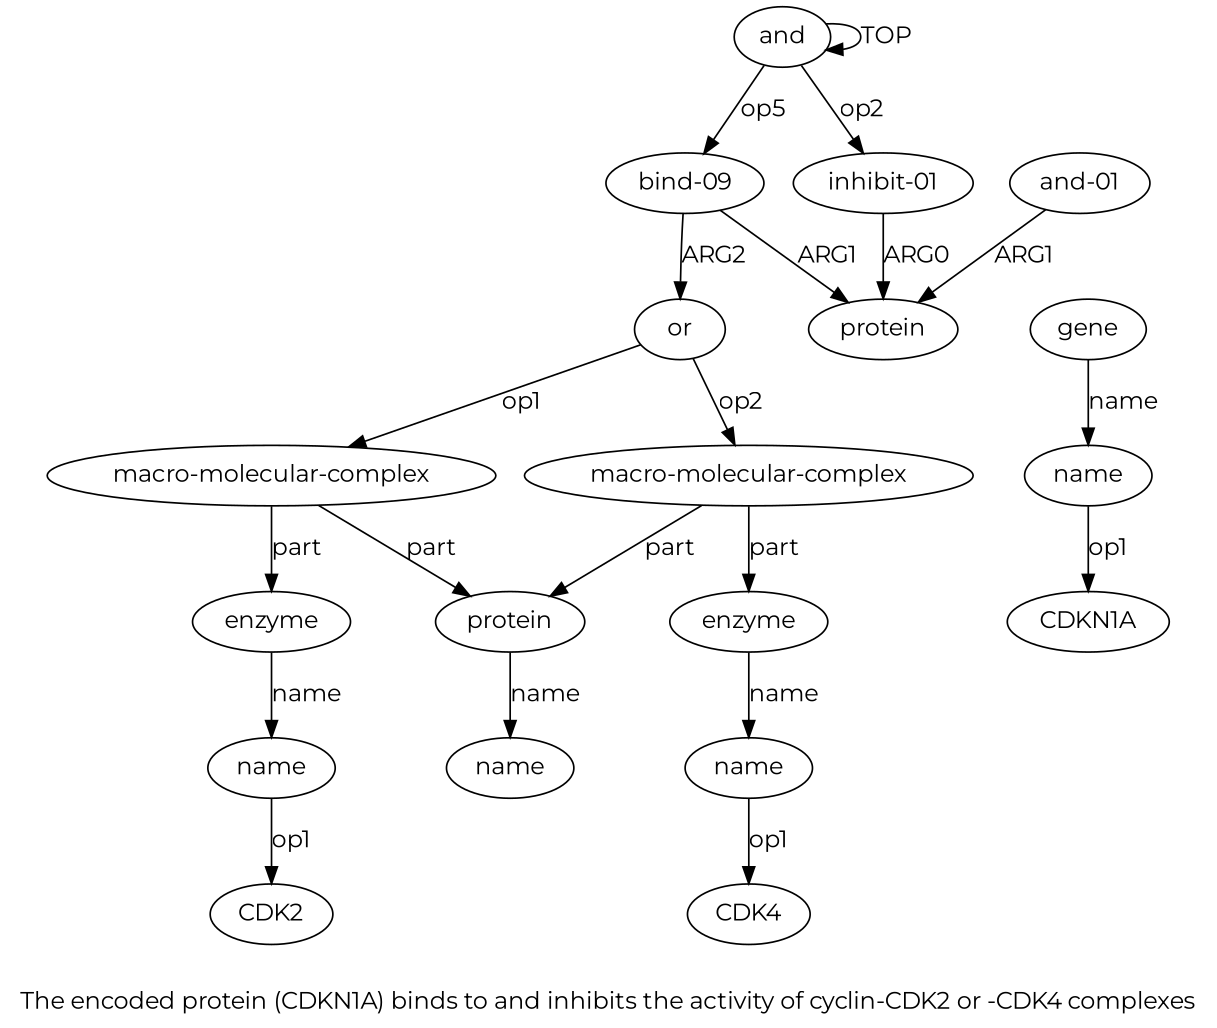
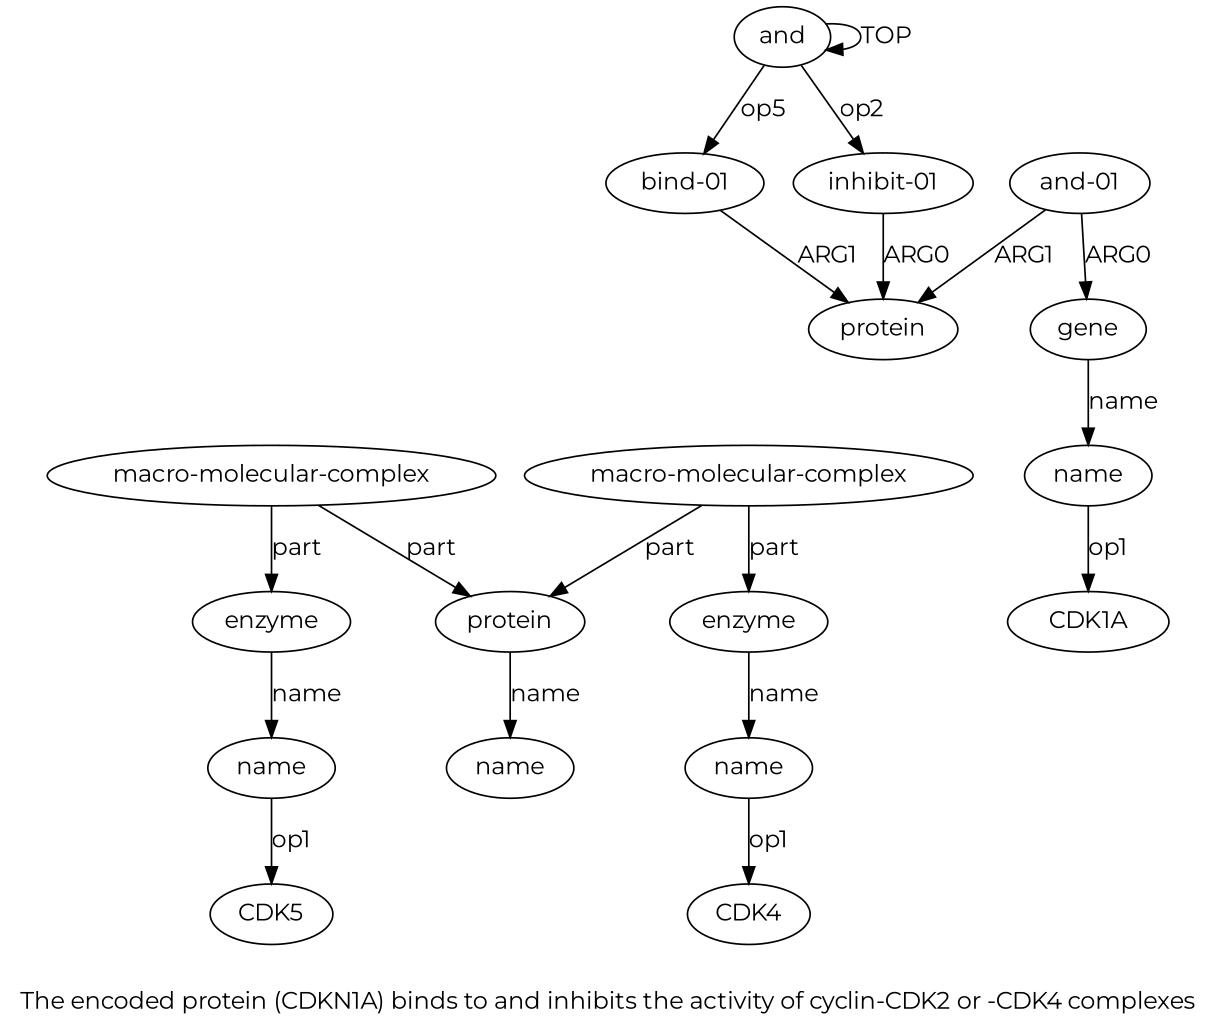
node "bind-09": label "bind-09" -> "bind-01"
edge "and-01" -> "gene": added, label "ARG0"
node "or": removed
node "CDKN1A": label "CDKN1A" -> "CDK1A"
node "CDK2": label "CDK2" -> "CDK5"
